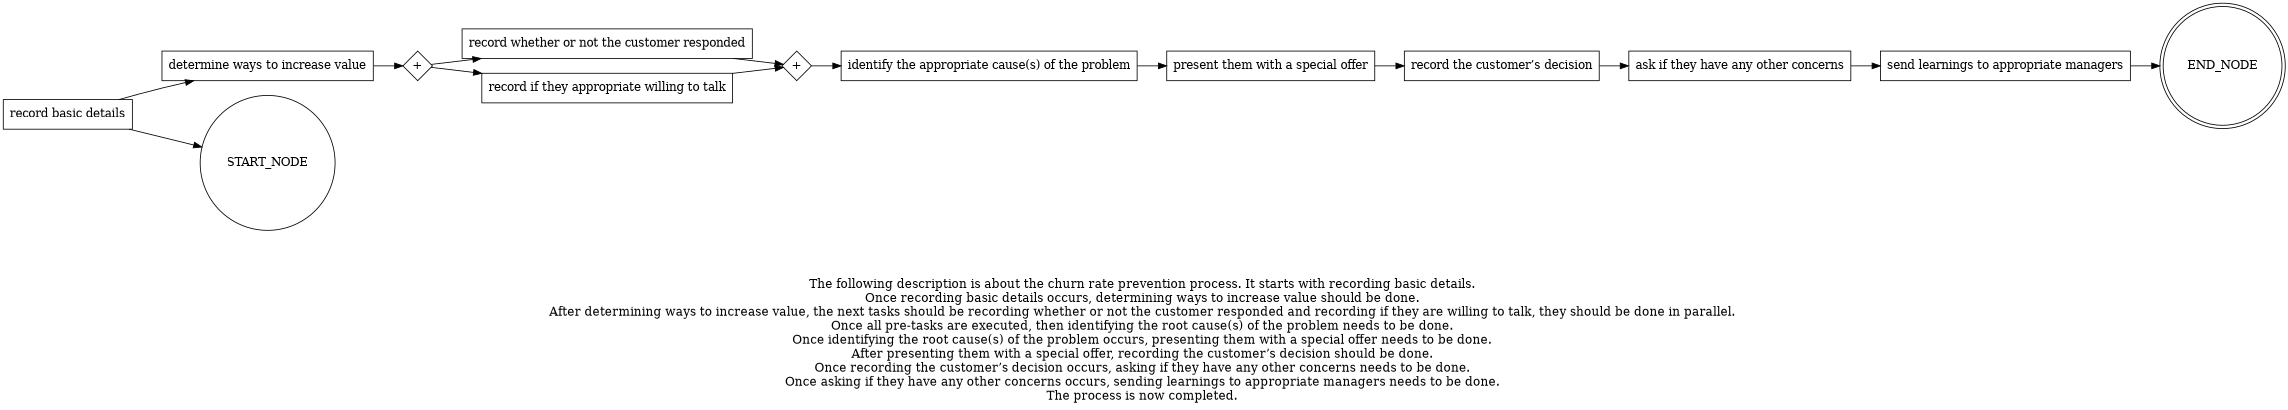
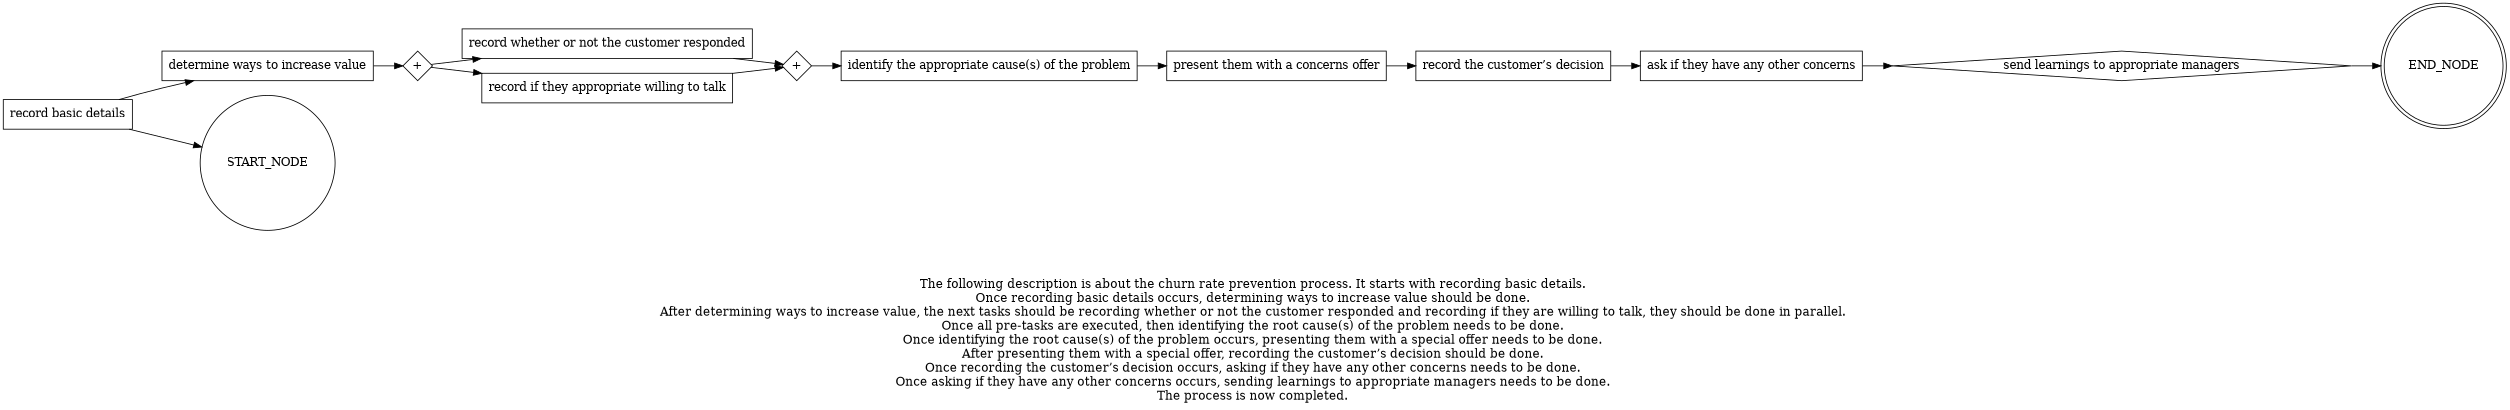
node "present them with a special offer": label "present them with a special offer" -> "present them with a concerns offer"
node "send learnings to appropriate managers": shape box -> diamond
